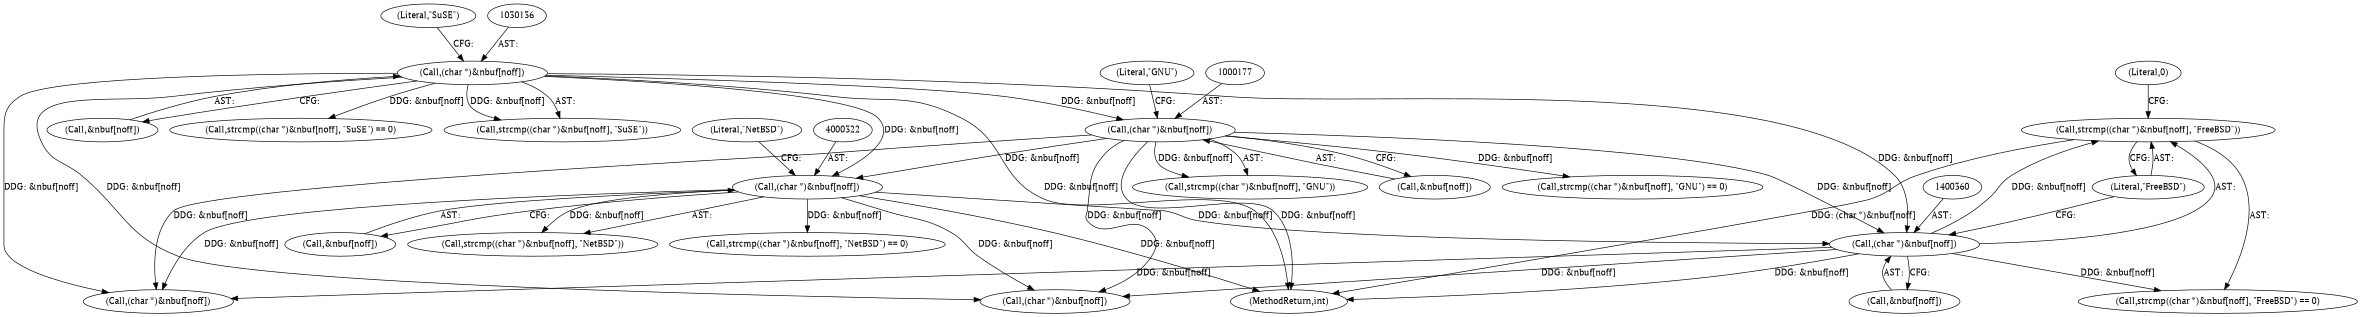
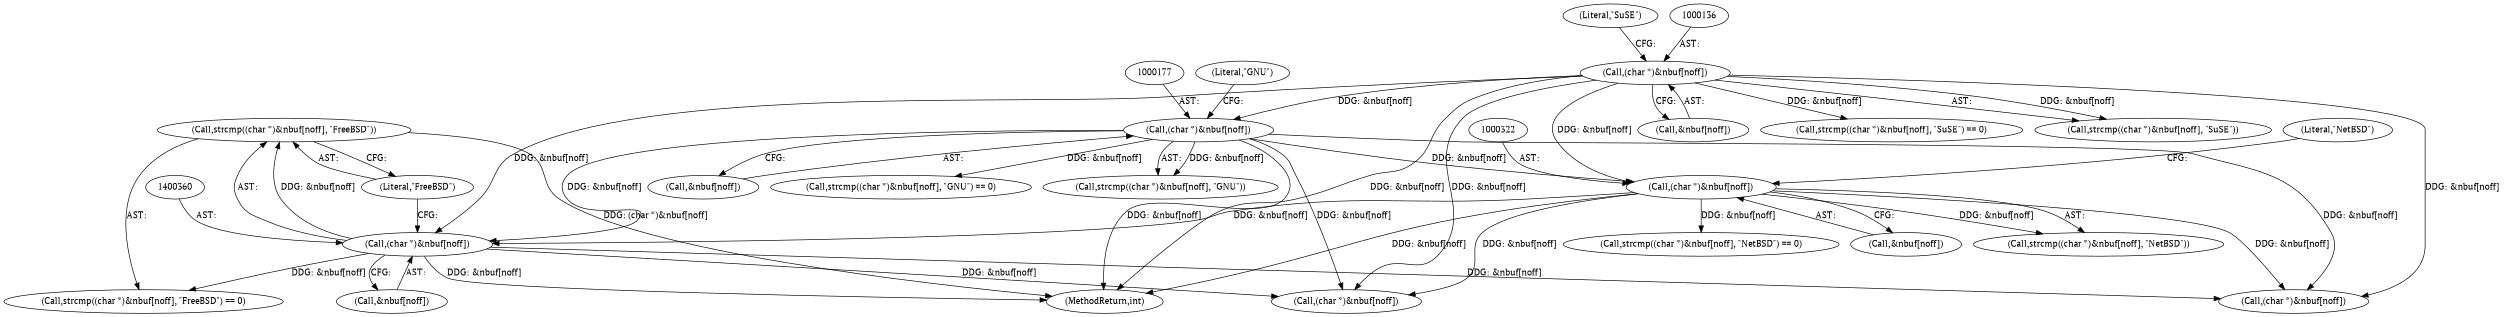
node "1030136": label "1030136" -> "1000136"
node "(Literal,0)": removed
node "4000322": label "4000322" -> "1000322"
